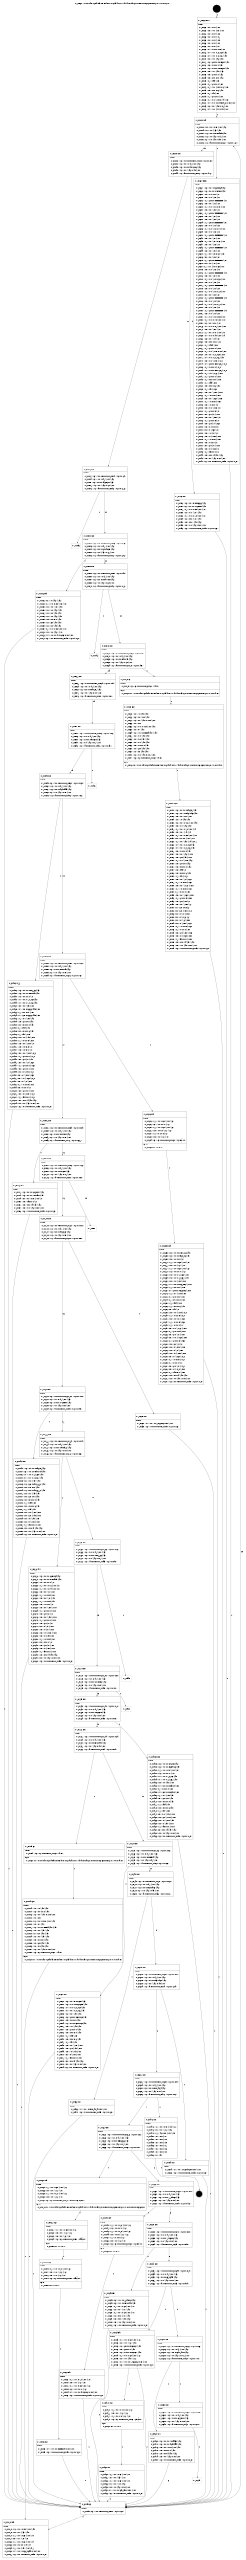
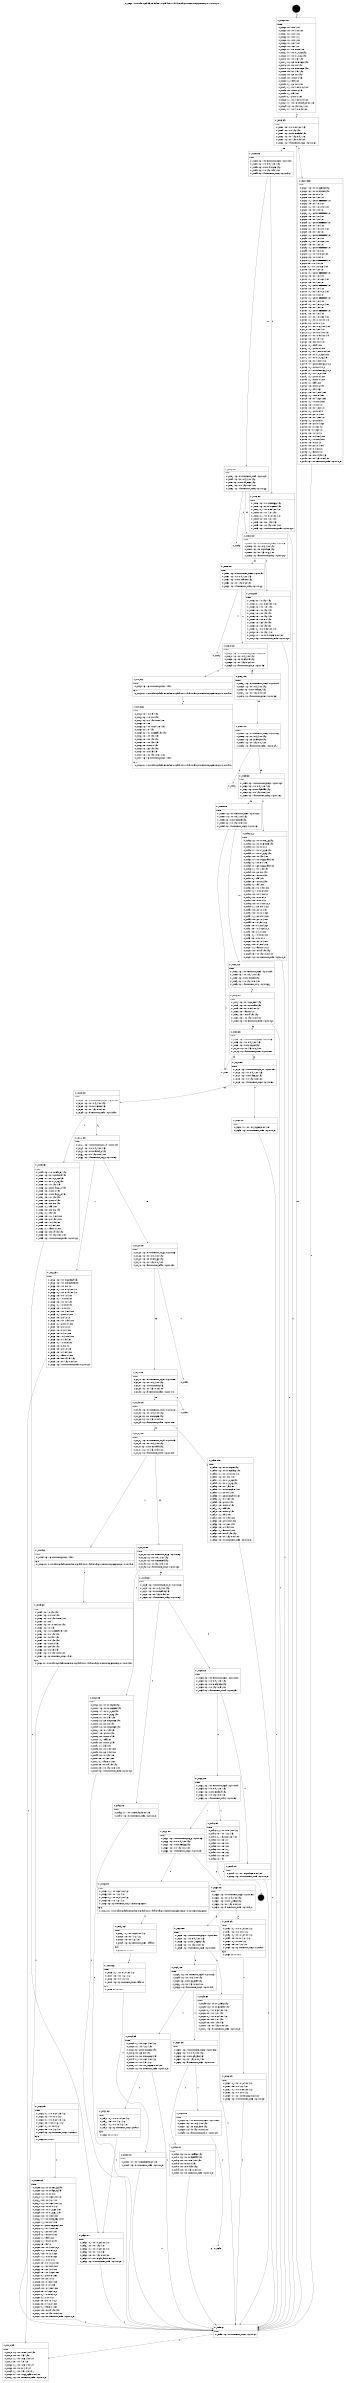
node "0x401c7c [162]": removed
edge "0x4013b8 [28]" -> "0x401a16 [29]": now "0x4013b8 [28]" -> "0x401f82"
edge "0x4013d4 [28]" -> "0x4013f0 [28]": now "0x4017f4 [27]" -> "0x4013f0 [28]"
edge "0x401beb [88]" -> "0x401f93 [5]": now "0x401beb [88]" -> "0x401950 [27]"
